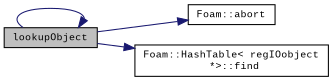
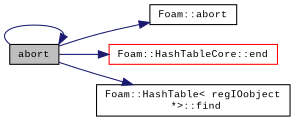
node "lookupObject": label "lookupObject" -> "abort"
node "Foam::HashTableCore::end": added
